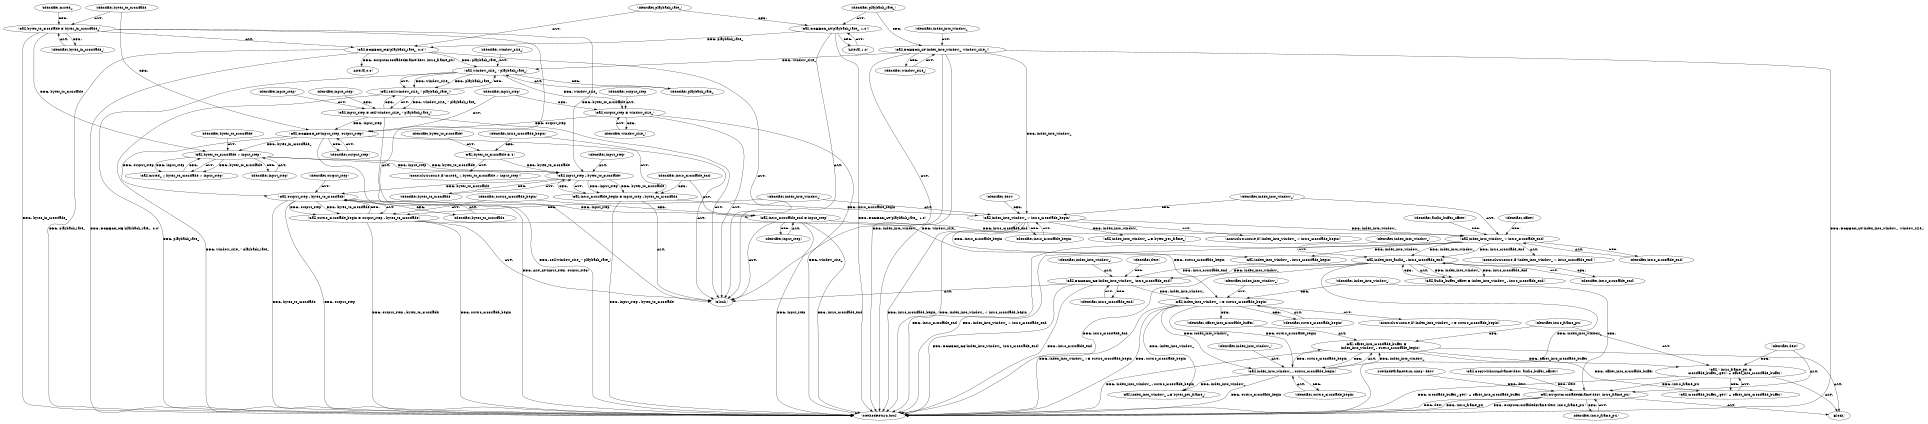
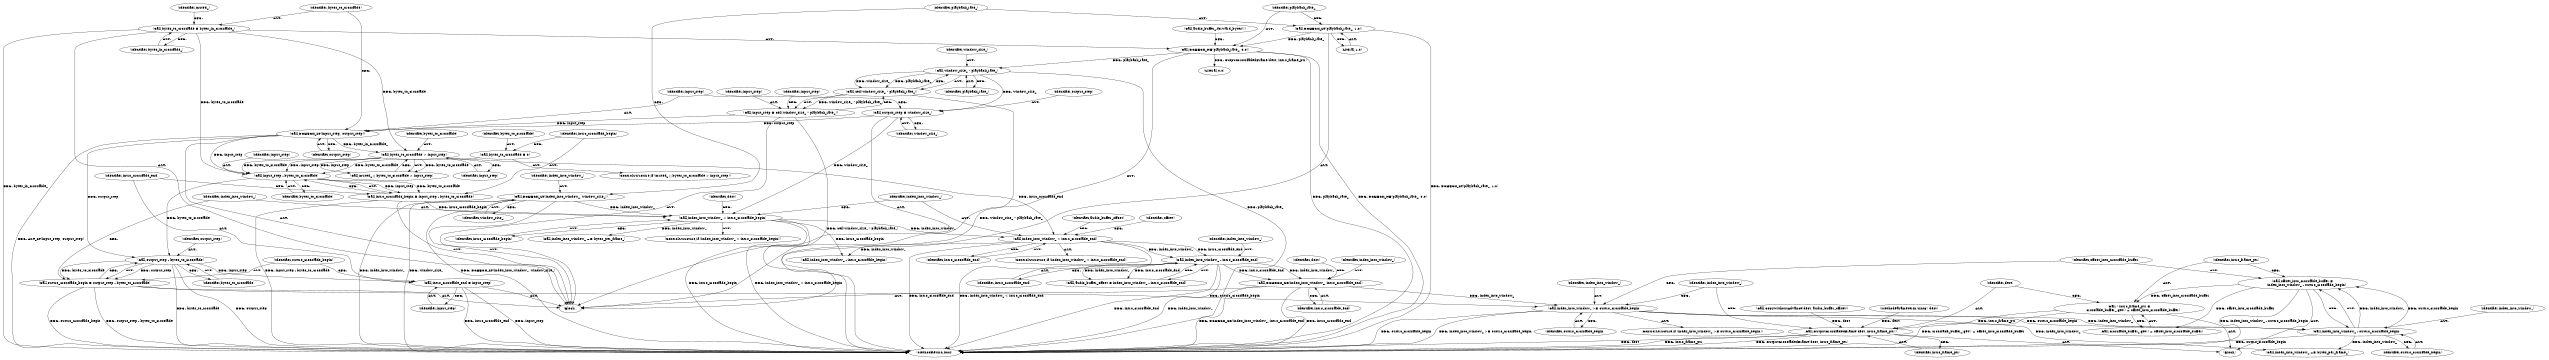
node "(Call,audio_buffer_.forward_bytes())": added
edge "(Call,DCHECK_LT(index_into_window_, window_size_))" -> "(Call,window_size_ * playback_rate_)": removed, label "DDG: window_size_"
edge "(Call,DCHECK_LT(input_step, output_step))" -> "(Call,input_step - bytes_to_crossfade)": added, label "DDG: input_step"
node "(Call,bytes_to_crossfade = 4)": label "(Call,bytes_to_crossfade = 4)" -> "(Call,bytes_to_crossfade = 0)"
edge "(Call,output_step = window_size_)" -> "(MethodReturn,bool)": now "(Call,output_step = window_size_)" -> "(Call,index_into_window_ < intro_crossfade_begin)"
edge "(Call,intro_crossfade_end = input_step)" -> "(Call,index_into_window_ < intro_crossfade_end)": now "(Call,bytes_to_crossfade > input_step)" -> "(Call,index_into_window_ < intro_crossfade_end)"
node "(Call,index_into_audio_ - intro_crossfade_end)": label "(Call,index_into_audio_ - intro_crossfade_end)" -> "(Call,index_into_window_ - intro_crossfade_end)"
edge "(Call,index_into_window_ >= outtro_crossfade_begin)" -> "(Identifier,offset_into_crossfade_buffer)": reversed
